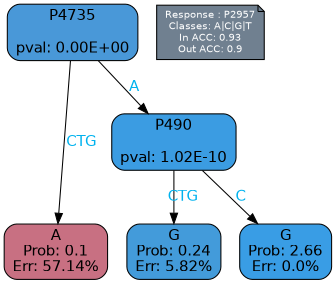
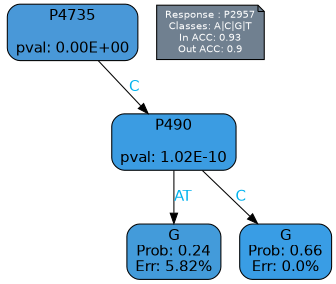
edge "P4735 pval: 0.00E+00" -> "P490 pval: 1.02E-10": label "A" -> "C"
edge "P490 pval: 1.02E-10" -> "G Prob: 0.24 Err: 5.82%": label "CTG" -> "AT"
node "A Prob: 0.1 Err: 57.14%": removed
node "G Prob: 2.66 Err: 0.0%": label "G Prob: 2.66 Err: 0.0%" -> "G Prob: 0.66 Err: 0.0%"
